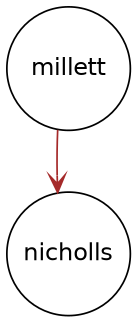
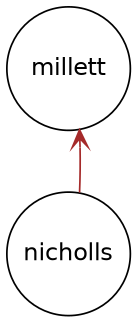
edge "millett" -> "nicholls": reversed
